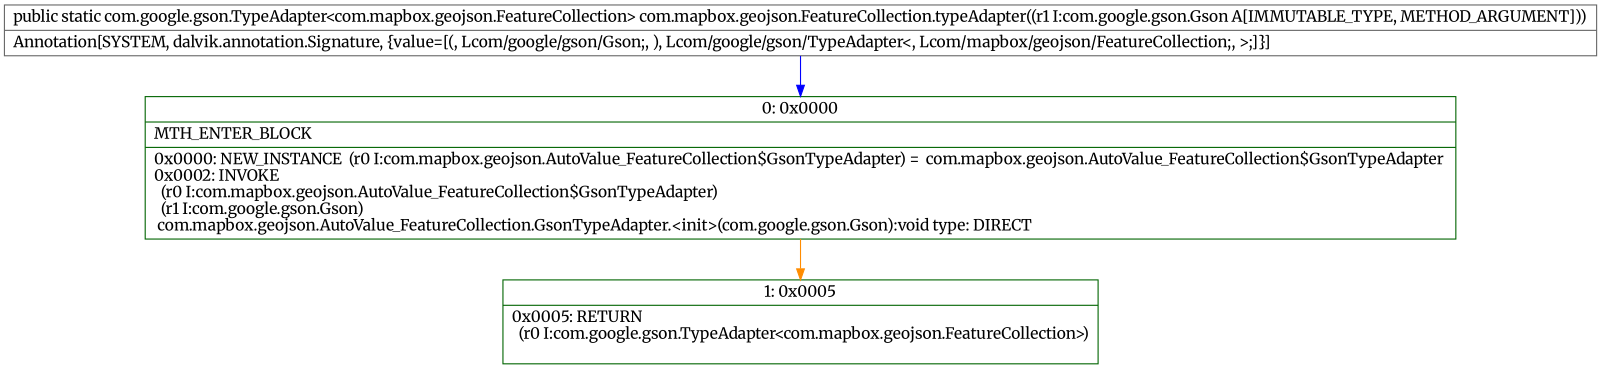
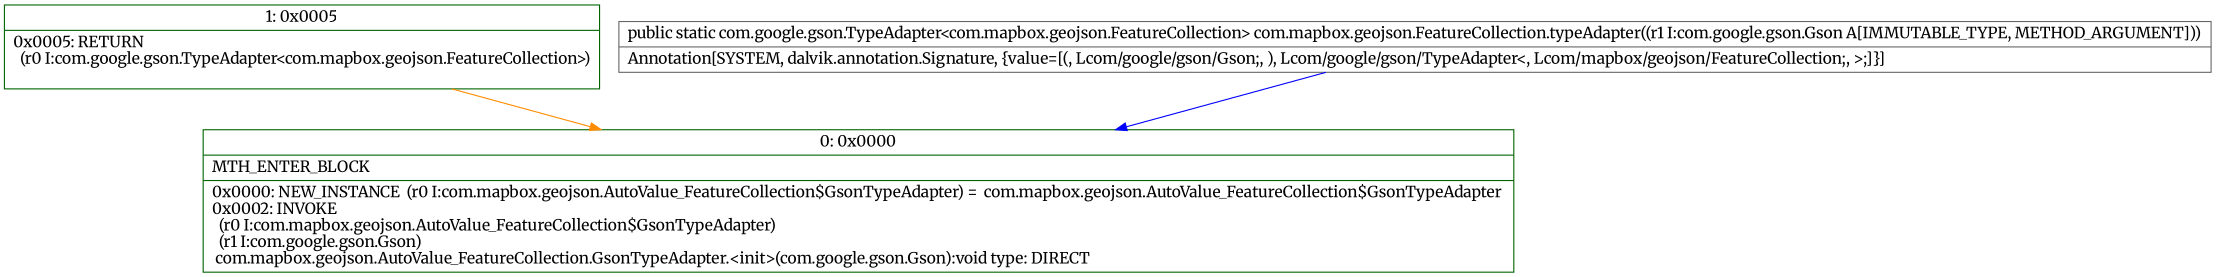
edge "0: 0x0000" -> "1: 0x0005": reversed
